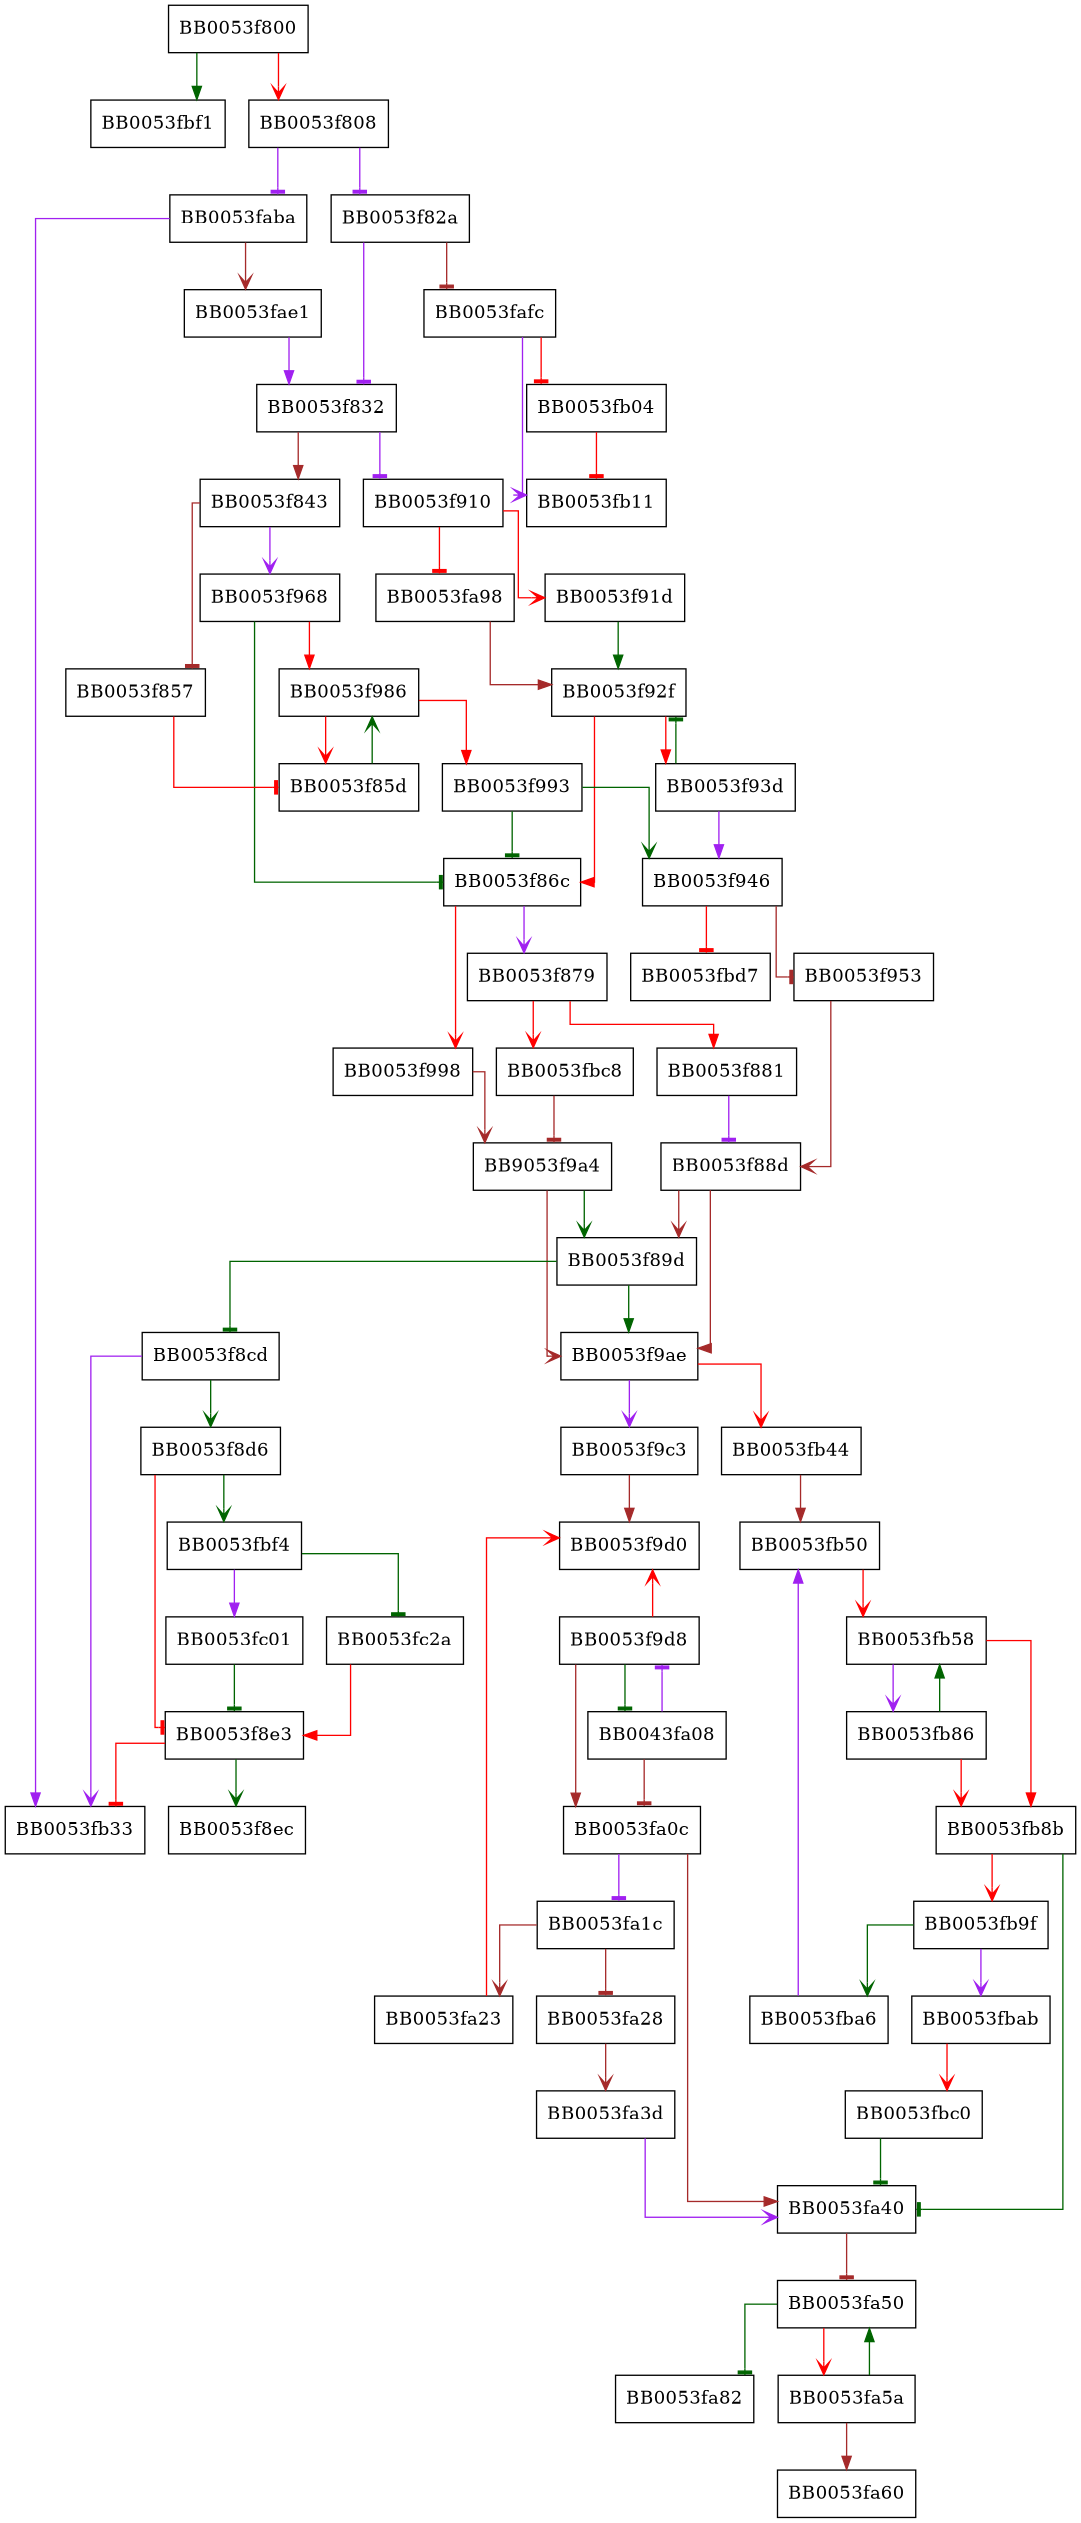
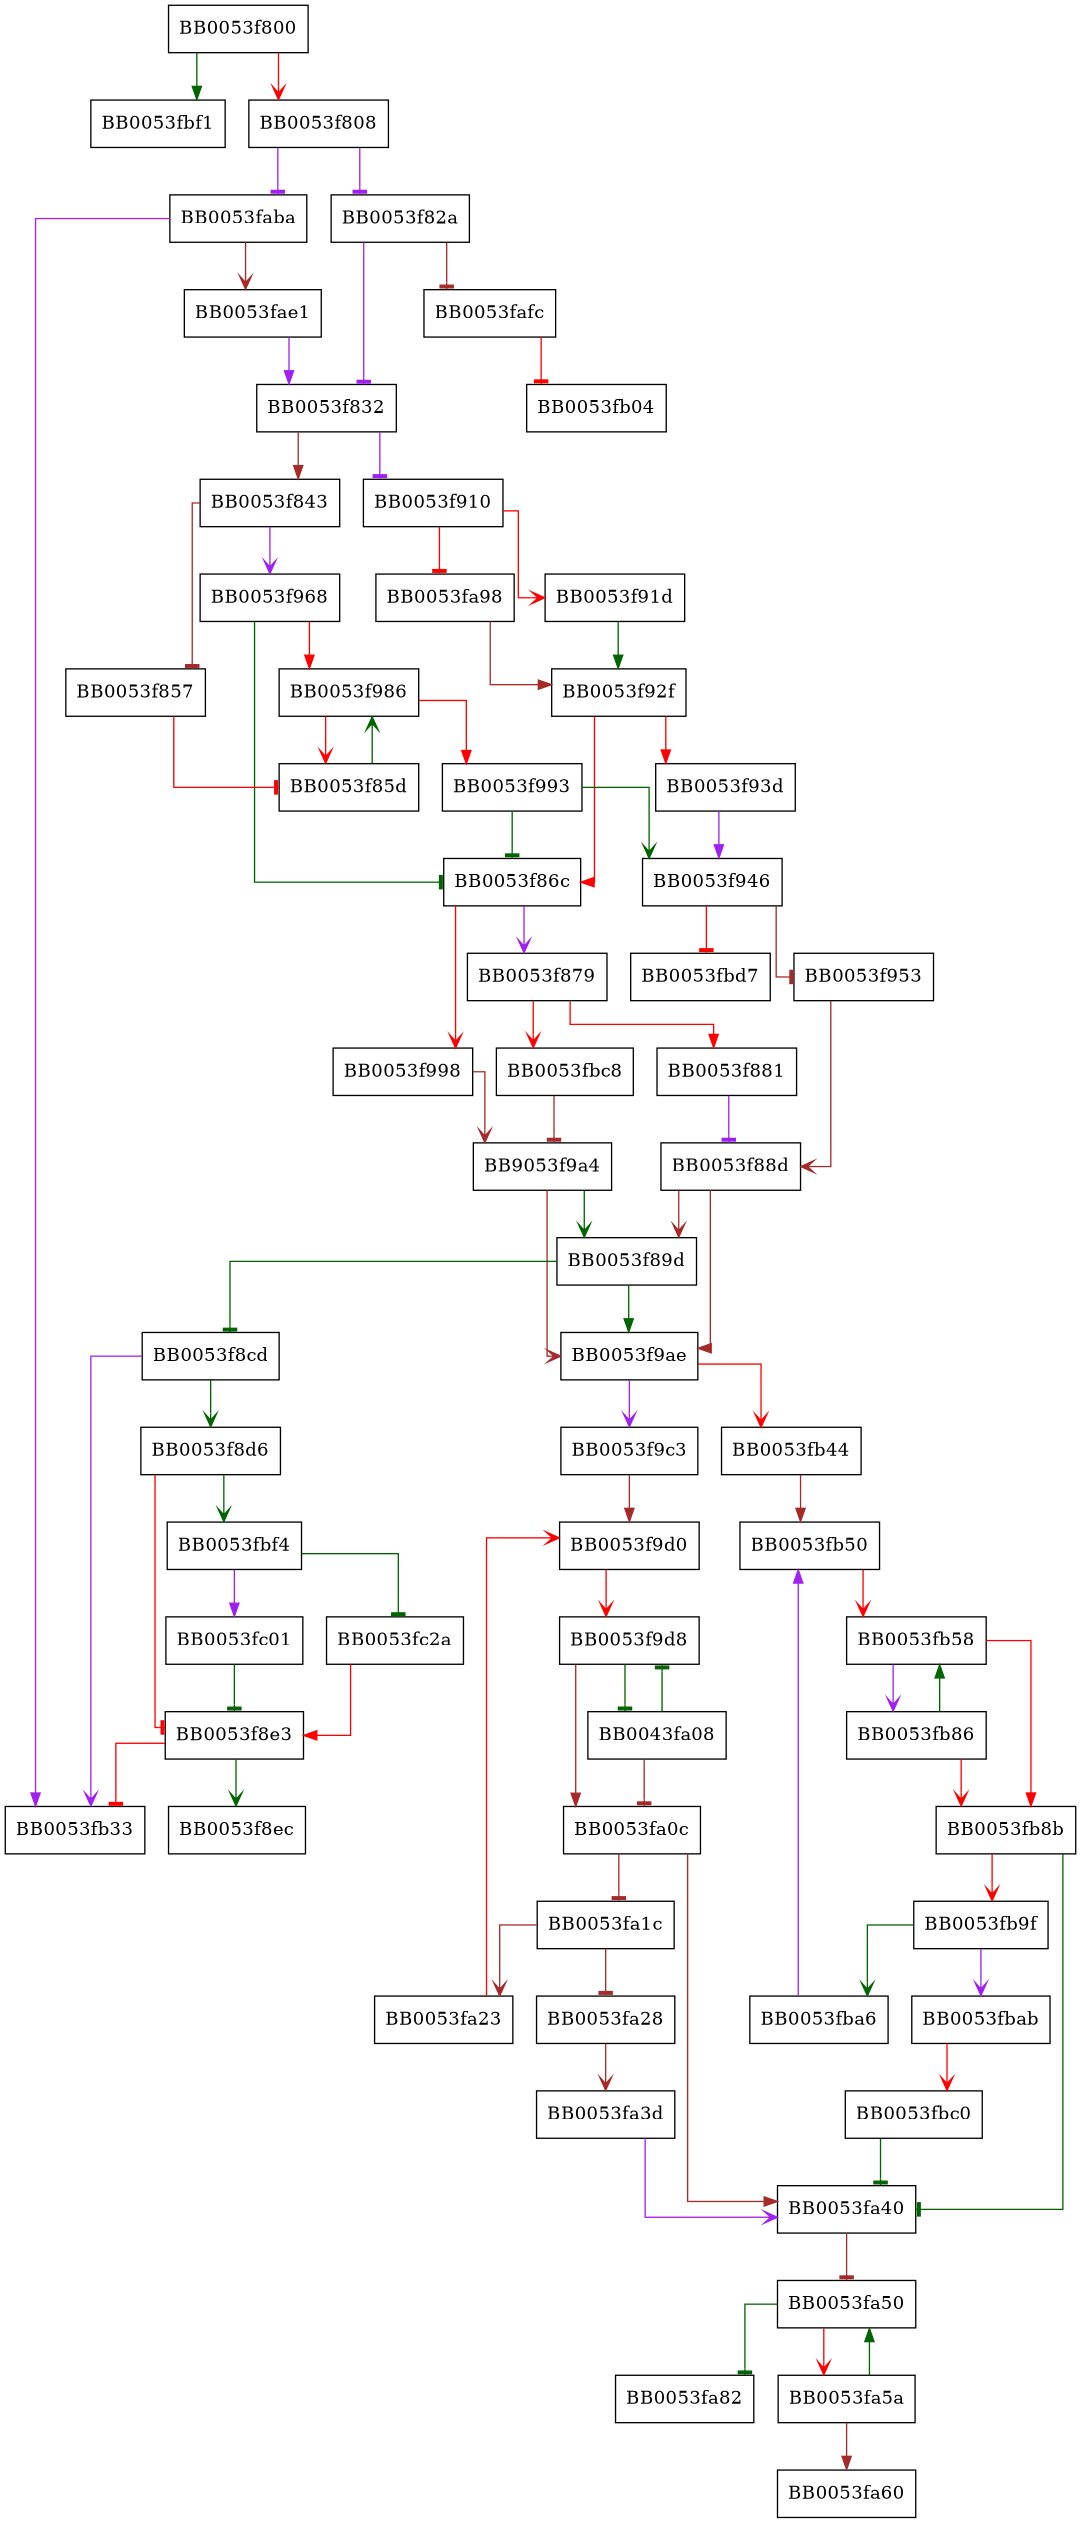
node "BB0053fb11": removed
edge "BB0053f93d" -> "BB0053f92f": removed
edge "BB0053f9d8" -> "BB0053f9d0": reversed
edge "BB0043fa08" -> "BB0053f9d8": color purple -> darkgreen
edge "BB0053fa0c" -> "BB0053fa1c": color purple -> brown
